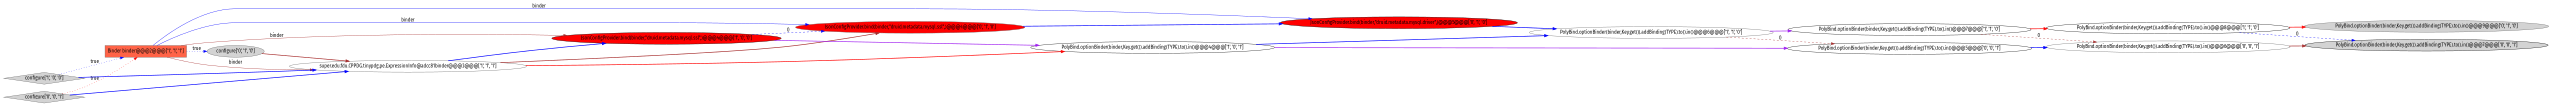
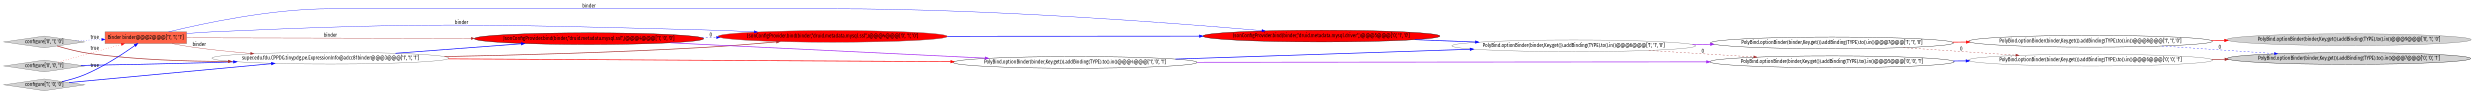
edge "Binder binder@@@2@@@['1', '1', '1']" -> "configure['0', '1', '0']": reversed
node "configure['0', '1', '0']": shape ellipse -> diamond
edge "configure['1', '0', '0']" -> "Binder binder@@@2@@@['1', '1', '1']": style dotted -> bold
